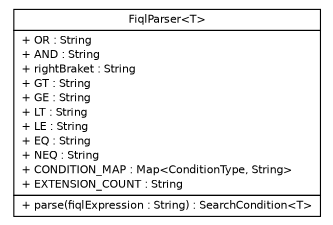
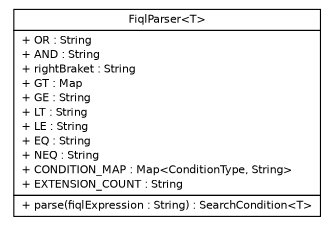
node "FiqlParser<T>": text "+ GT : String" -> "+ GT : Map"
